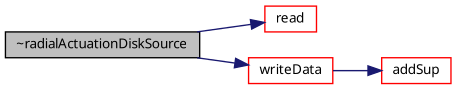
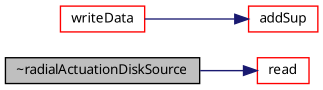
edge "~radialActuationDiskSource" -> "writeData": removed
